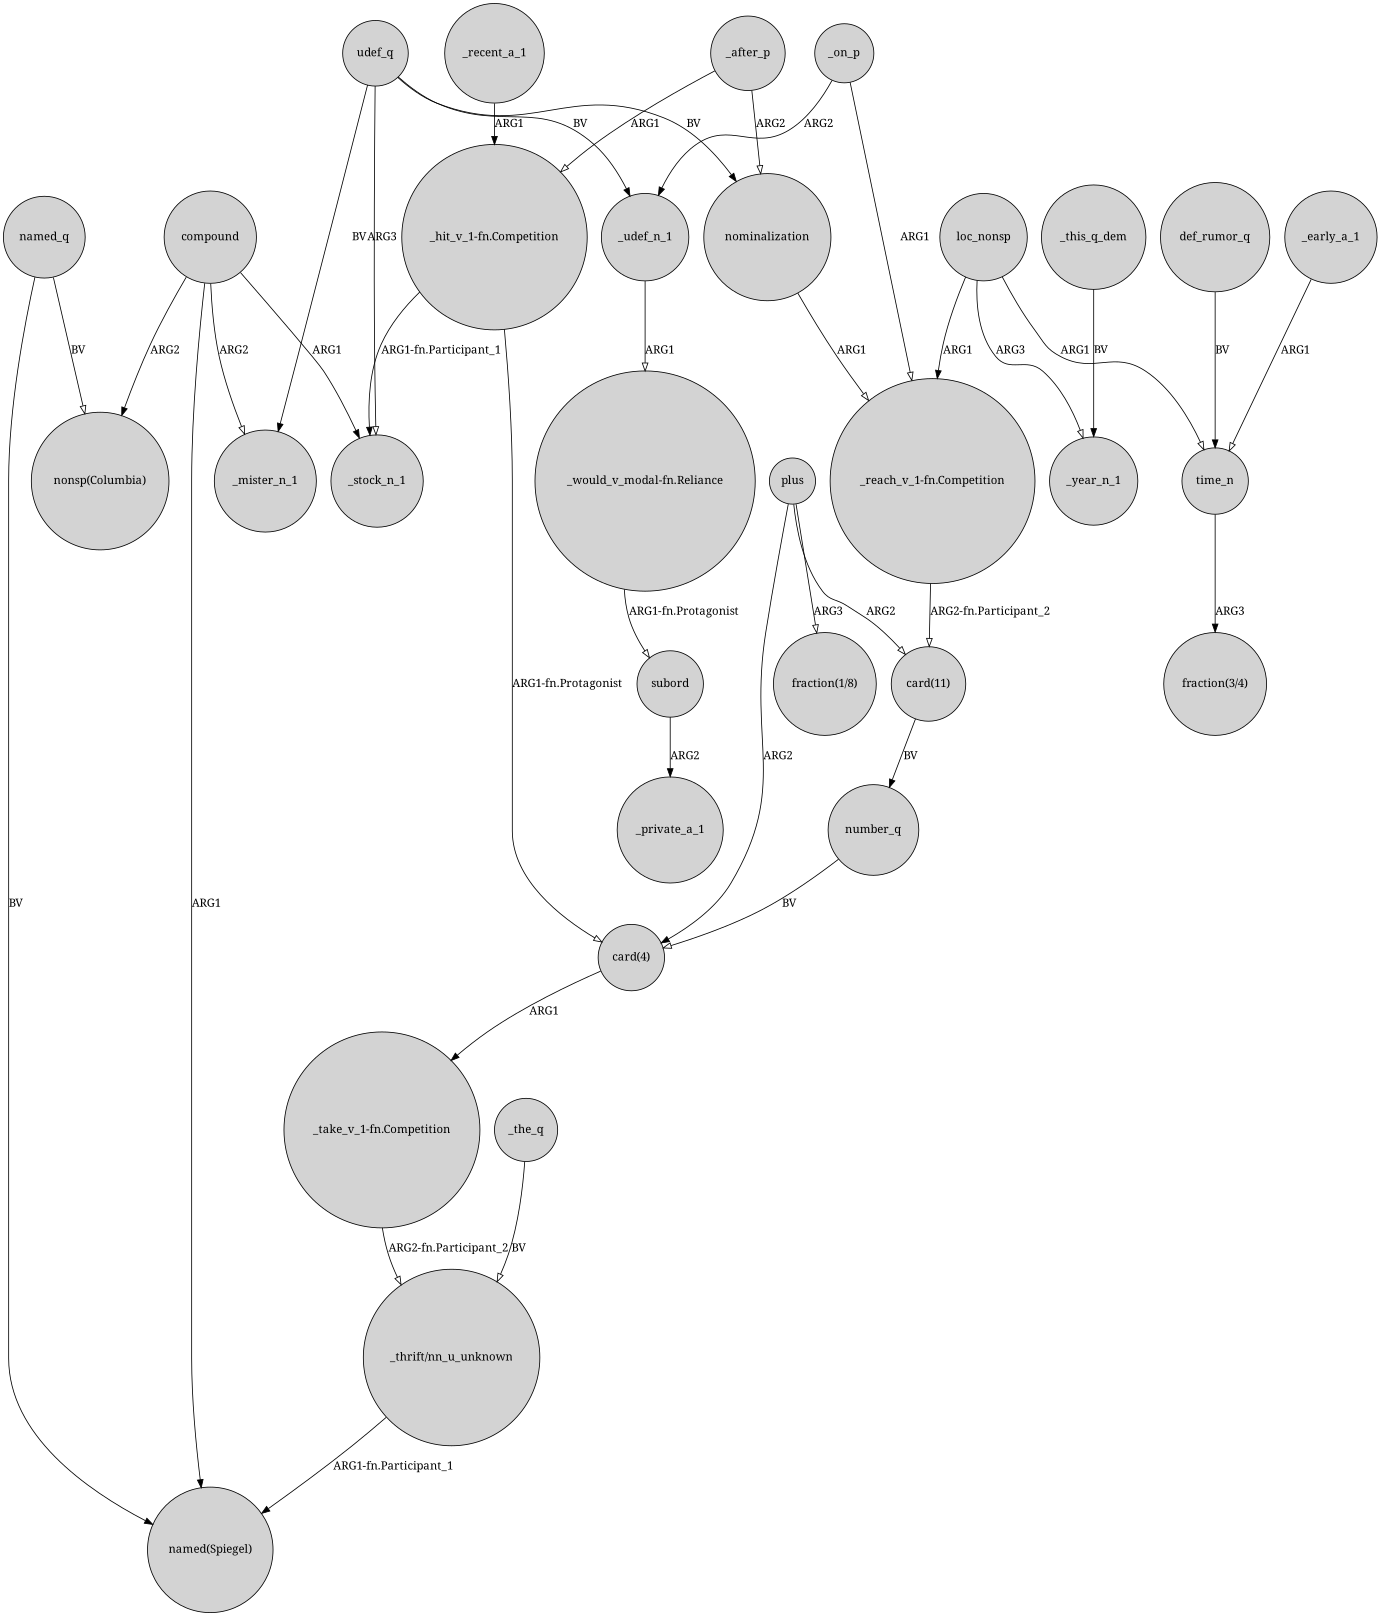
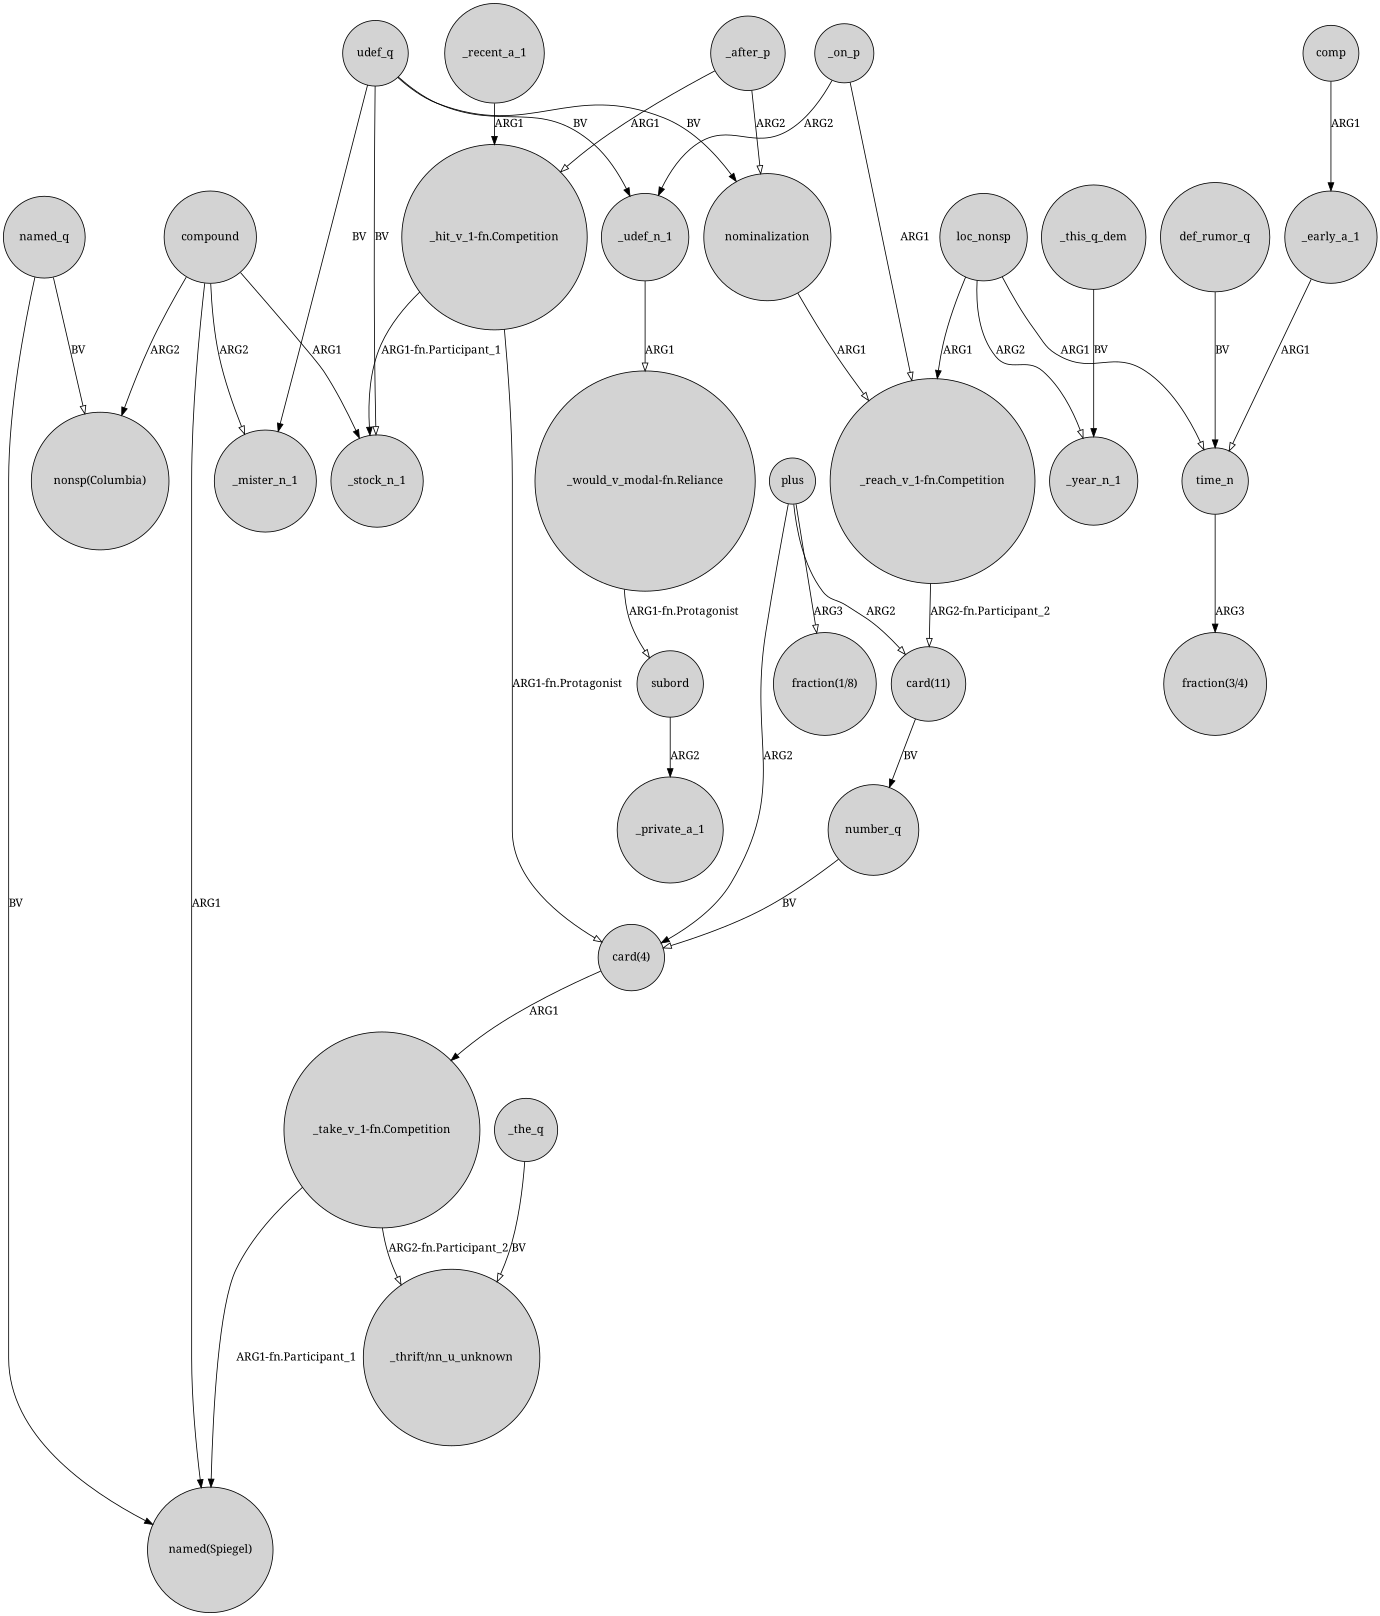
node "comp": added
edge "udef_q" -> "_stock_n_1": label "ARG3" -> "BV"
edge "loc_nonsp" -> "_year_n_1": label "ARG3" -> "ARG2"
edge "_thrift/nn_u_unknown" -> "named(Spiegel)": now "_take_v_1-fn.Competition" -> "named(Spiegel)"
